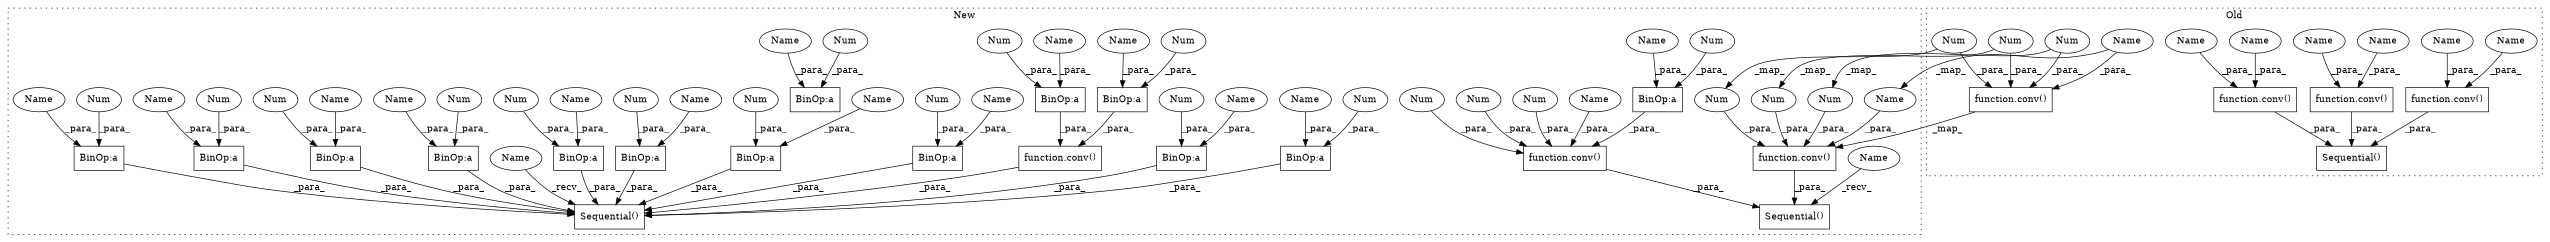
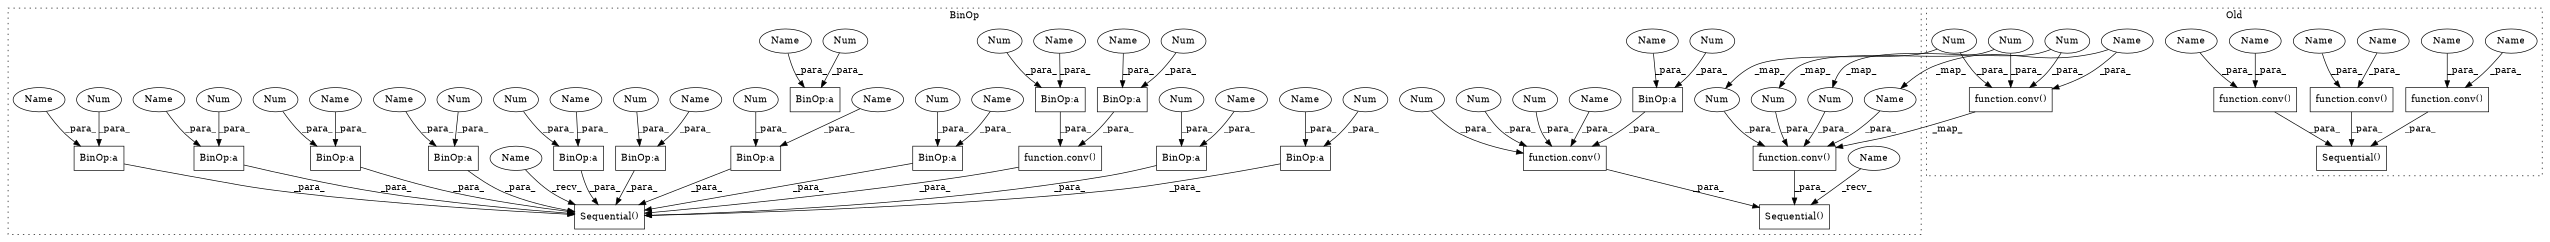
cluster "New": label "New" -> "BinOp"
